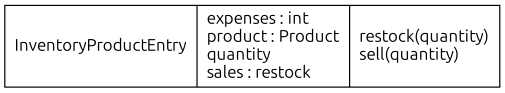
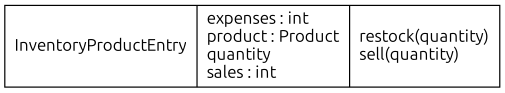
node "InventoryProductEntry": text "sales : restock" -> "sales : int"
